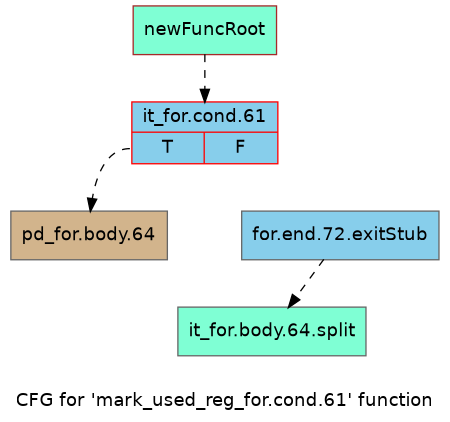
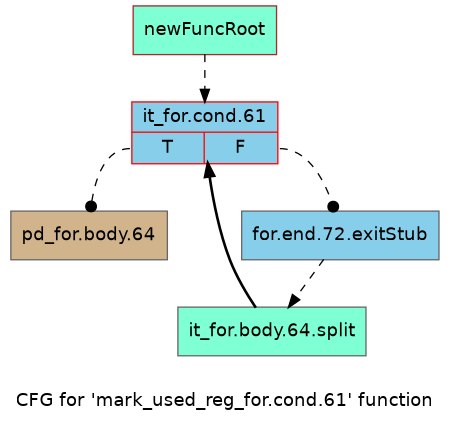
edge "it_for.cond.61" -> "for.end.72.exitStub": added
edge "it_for.cond.61" -> "pd_for.body.64": arrowhead normal -> dot
edge "it_for.body.64.split" -> "it_for.cond.61": added
